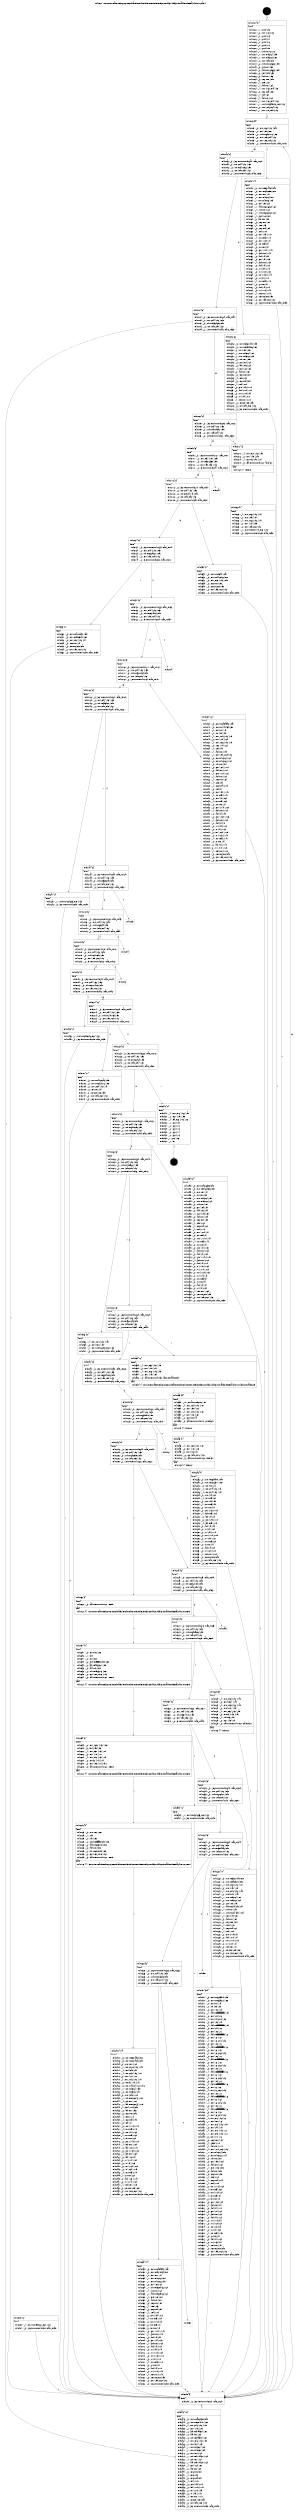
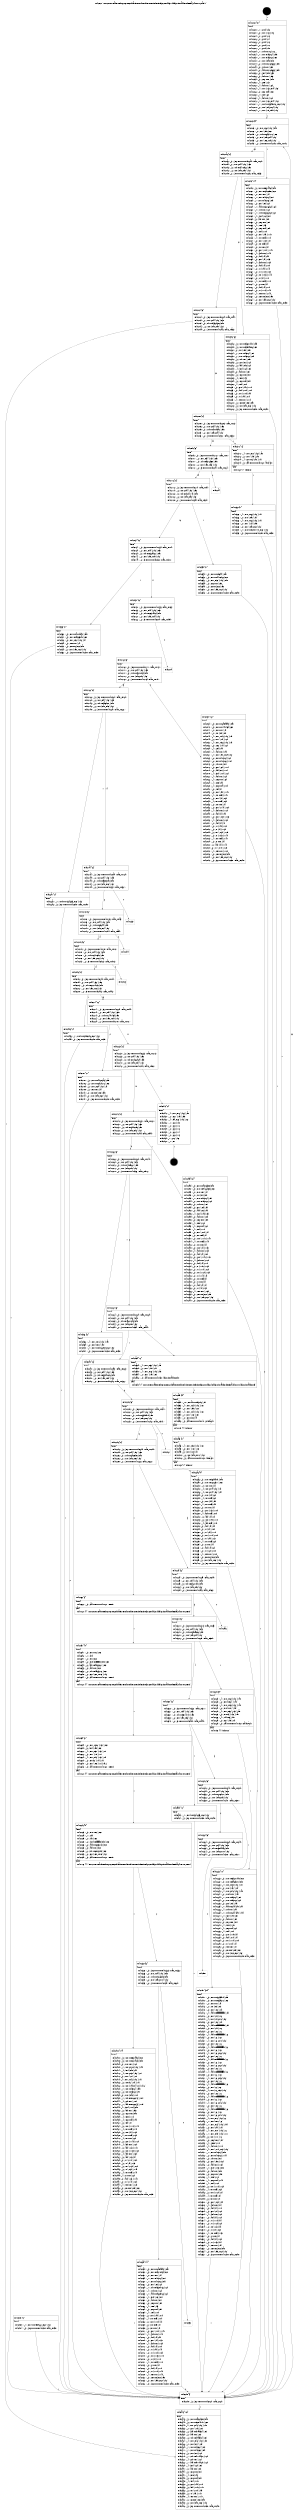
edge "0x402150 [28]" -> "0x40216c [28]": removed, label "17"
edge "0x402364 [28]" -> "0x402380 [28]": now "0x4028d8 [40]" -> "0x402380 [28]"
edge "0x402a45 [120]" -> "0x402cbe [5]": reversed
